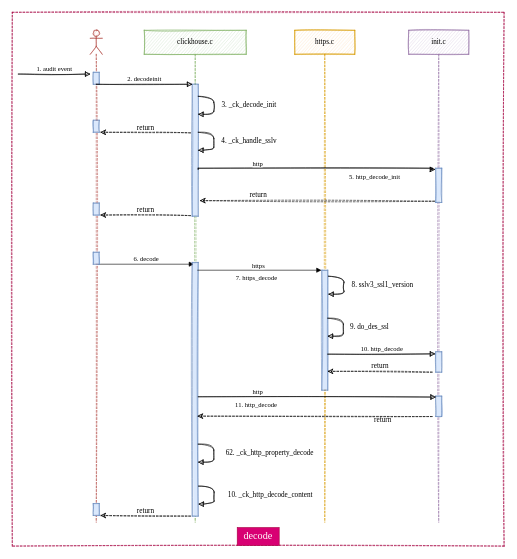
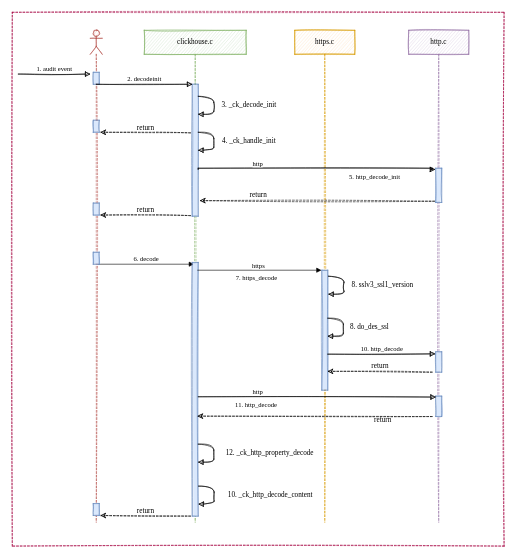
node "init.c": label "init.c" -> "http.c"
node "4. _ck_handle_sslv": label "4. _ck_handle_sslv" -> "4. _ck_handle_init"
node "9. do_des_ssl": label "9. do_des_ssl" -> "8. do_des_ssl"
node "62. _ck_http_property_decode": label "62. _ck_http_property_decode" -> "12. _ck_http_property_decode"
node "decode": removed
